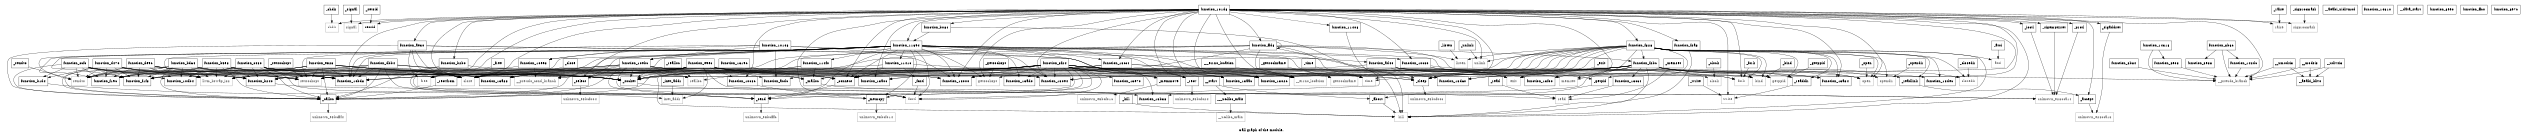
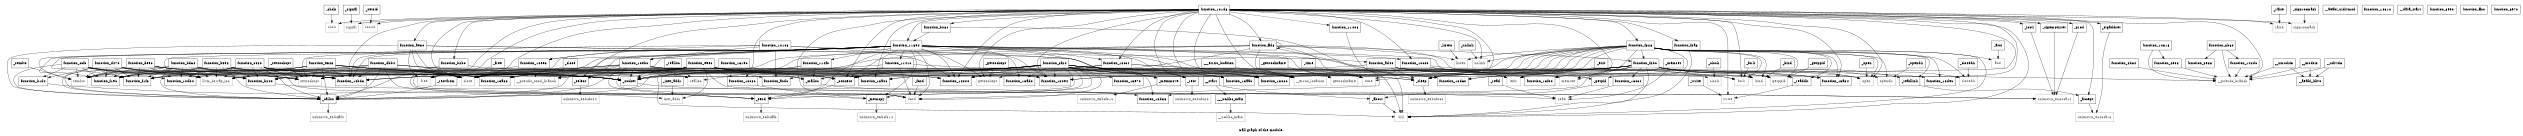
node "setsid": fontcolor black -> gray50
edge "function_1141c" -> "_fcntl": now "function_1141c" -> "fcntl"
node "_kill": removed
